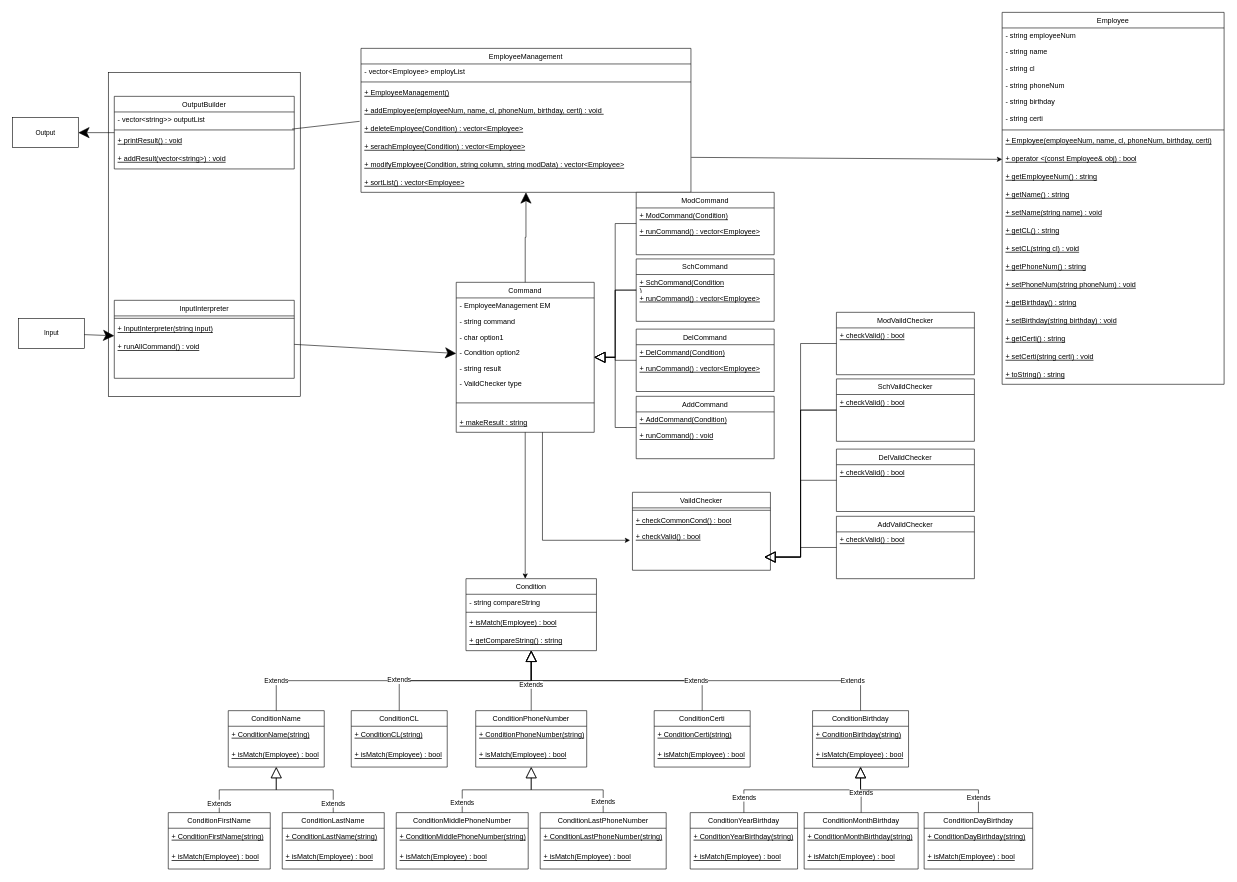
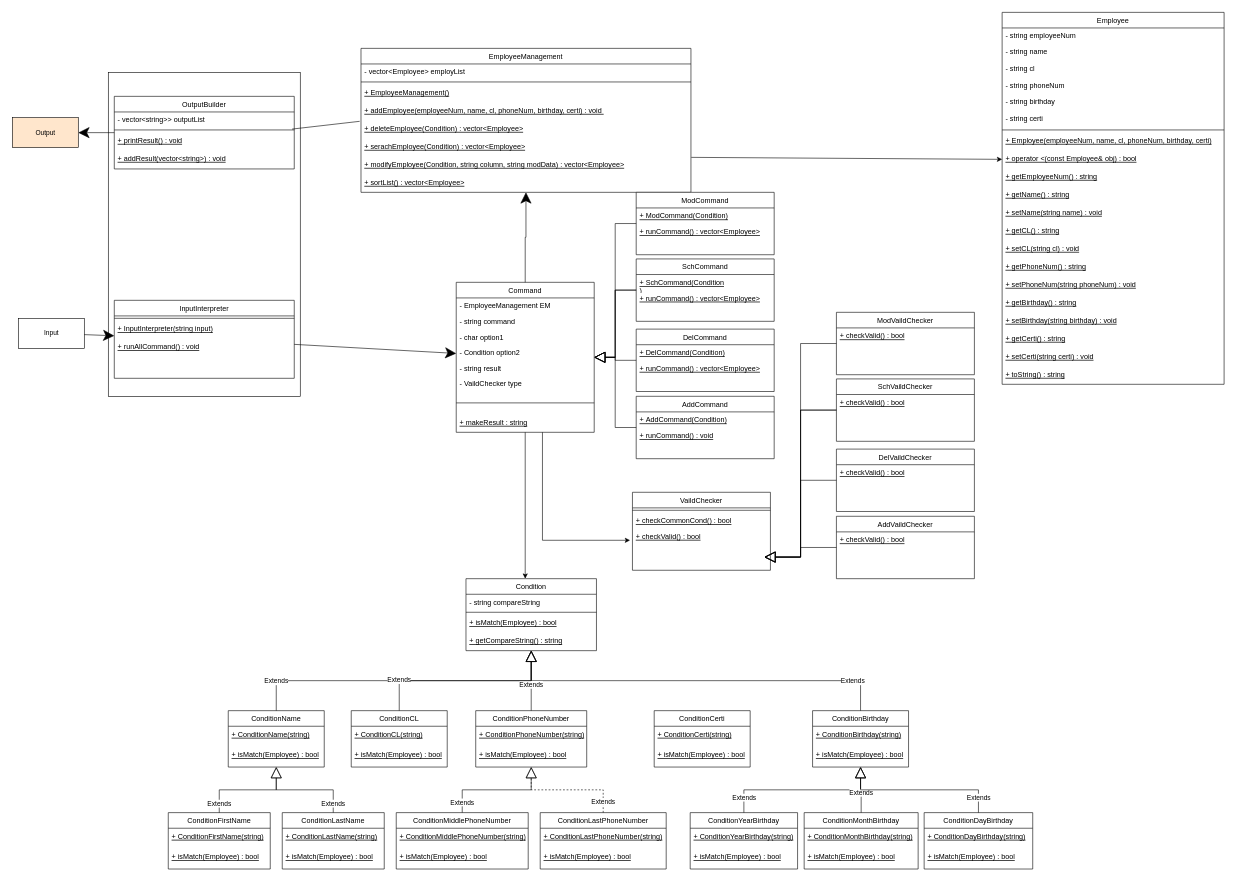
node "Output": fillcolor #ffffff -> #ffe6cc
edge "ConditionCerti" -> "Condition": removed, label "Extends"
edge "ConditionLastPhoneNumber" -> "ConditionPhoneNumber": style solid -> dashed
